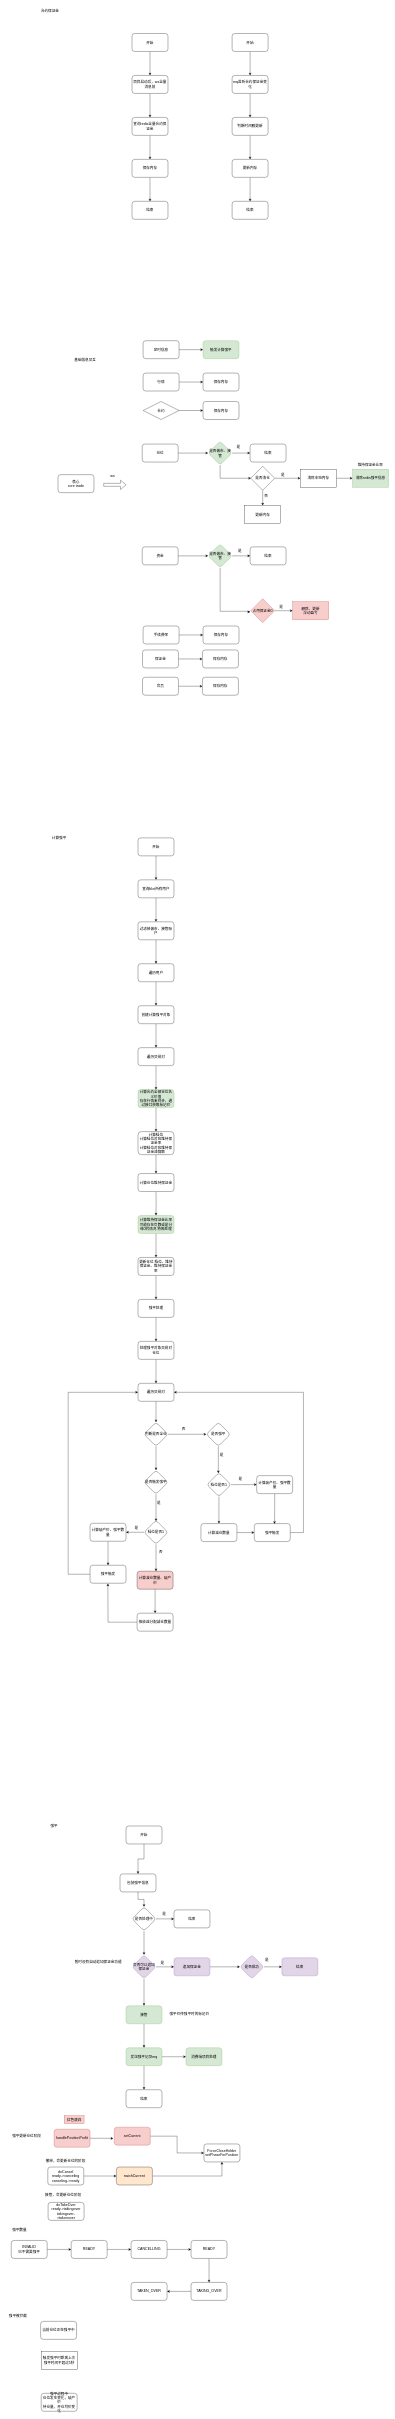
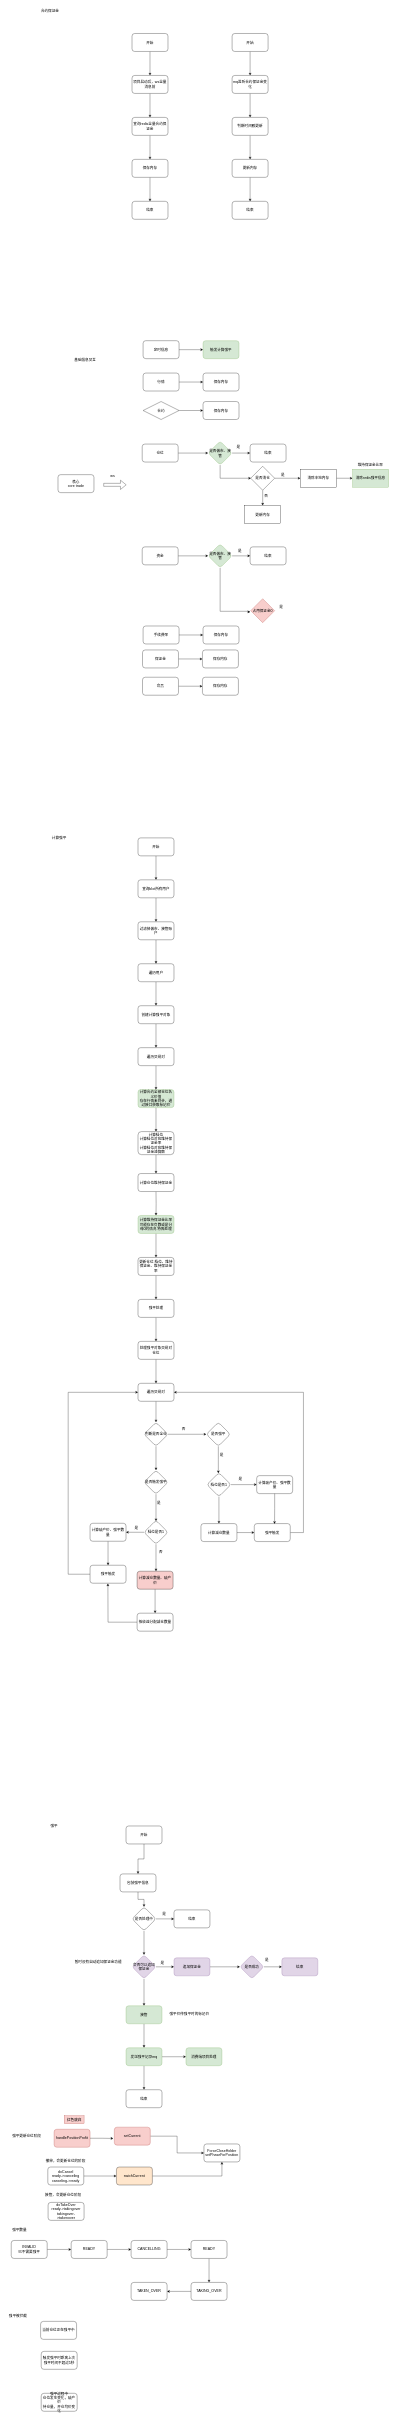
edge "占用保证金0" -> "删除、更新 浮动盈亏": removed
node "删除、更新 浮动盈亏": removed
node "触发强平时距离上次强平时间不超过5秒": shape rectangle -> rounded rectangle
